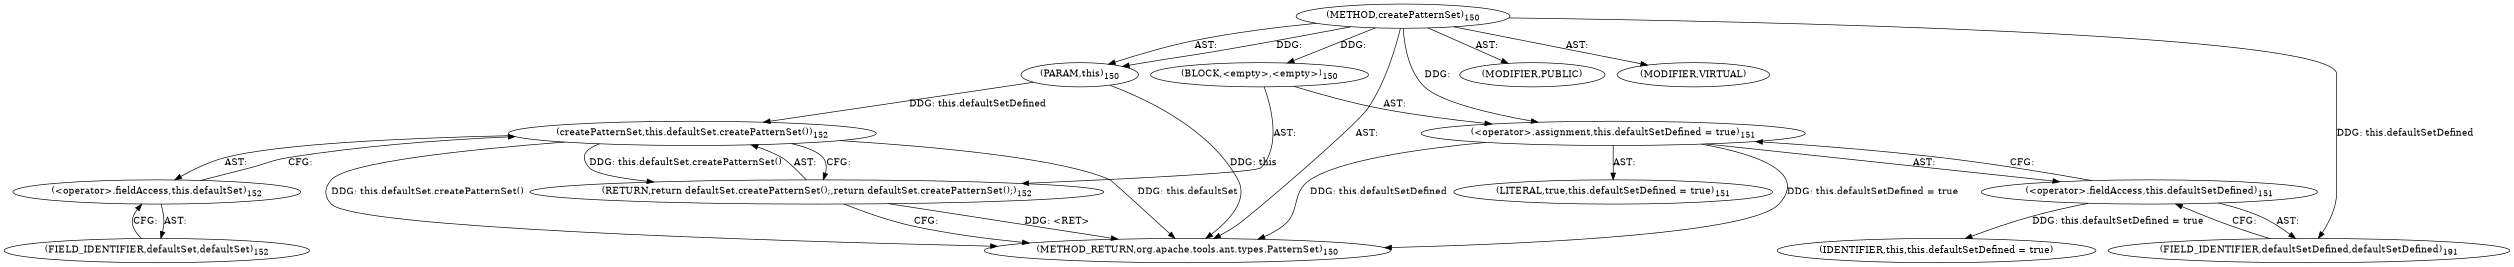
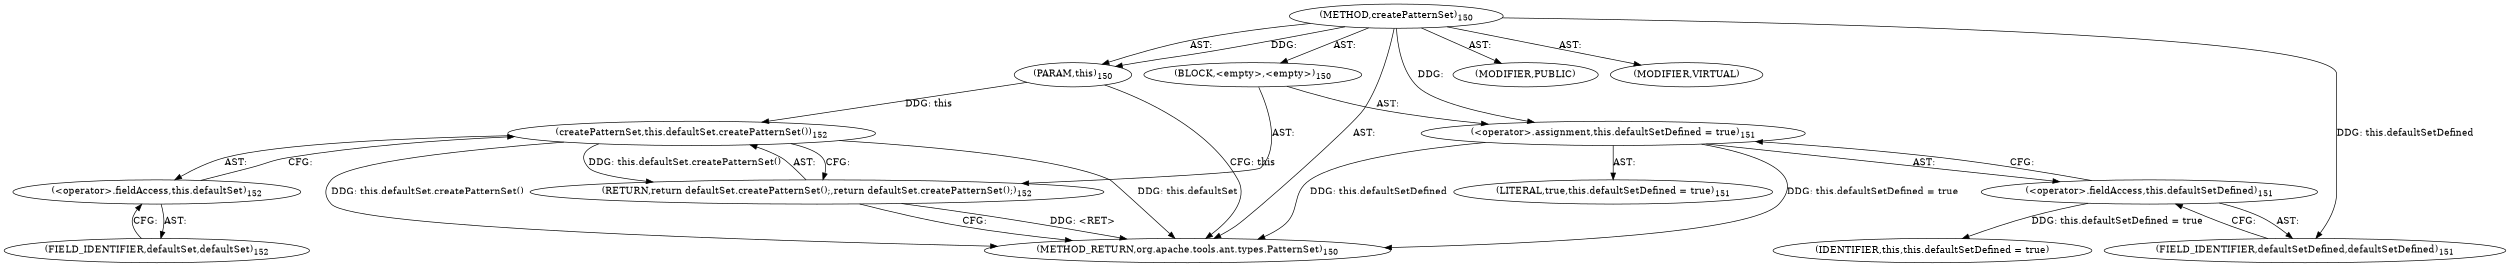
edge "(METHOD,createPatternSet)" -> "(BLOCK,<empty>,<empty>)": label "DDG: " -> "AST: "
edge "(PARAM,this)" -> "(createPatternSet,this.defaultSet.createPatternSet())": label "DDG: this.defaultSetDefined" -> "DDG: this"
edge "(PARAM,this)" -> "(METHOD_RETURN,org.apache.tools.ant.types.PatternSet)": label "DDG: this" -> "CFG: this"
node "(FIELD_IDENTIFIER,defaultSetDefined,defaultSetDefined)": text "191" -> "151"
